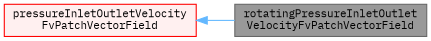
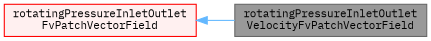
node "pressureInletOutletVelocity FvPatchVectorField": label "pressureInletOutletVelocity FvPatchVectorField" -> "rotatingPressureInletOutlet FvPatchVectorField"
